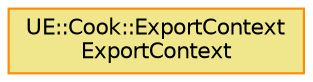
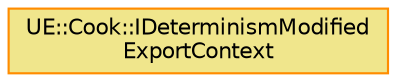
node "UE::Cook::ExportContext ExportContext": label "UE::Cook::ExportContext ExportContext" -> "UE::Cook::IDeterminismModified ExportContext"
